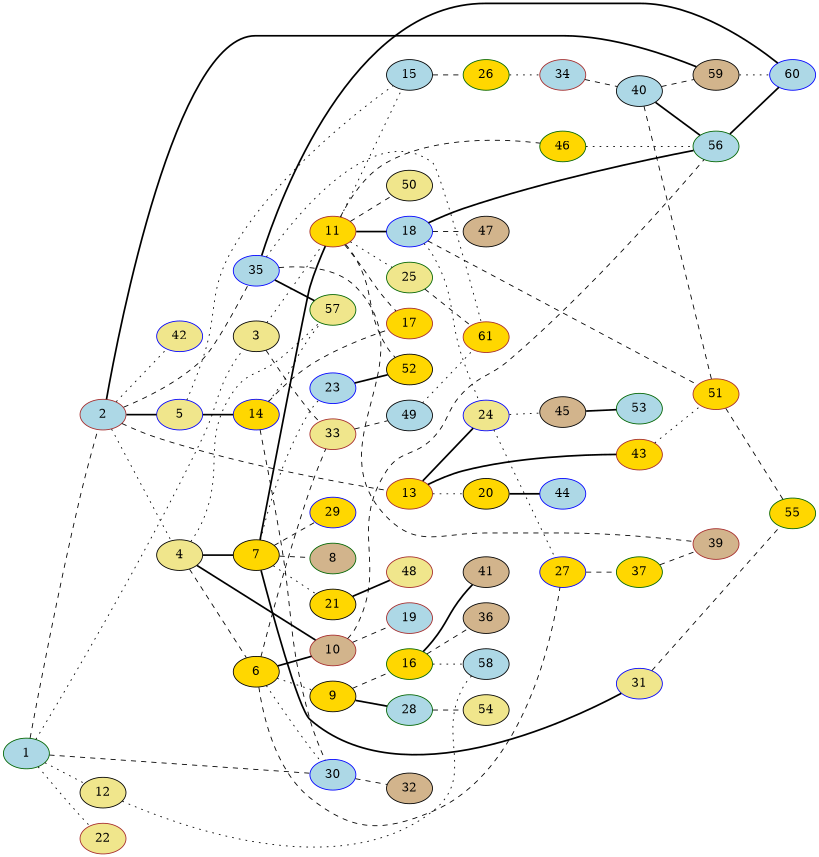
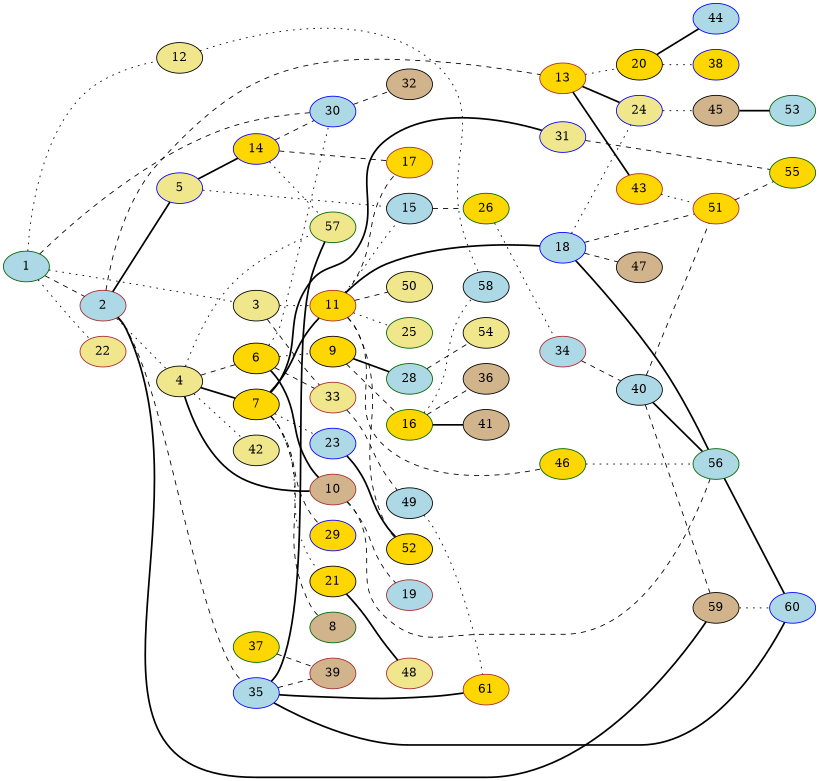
node "38": added
edge "35" -- "61": style dotted -> bold
edge "25" -- "61": removed
node "42": color blue -> black
edge "42" -- "2": now "42" -- "4"
node "27": removed
